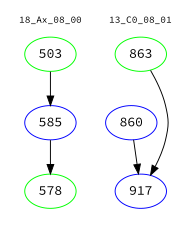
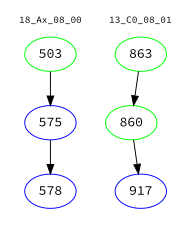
edge "863" -> "917": now "863" -> "860"
node "585": label "585" -> "575"
node "860": color blue -> green
node "578": color green -> blue
